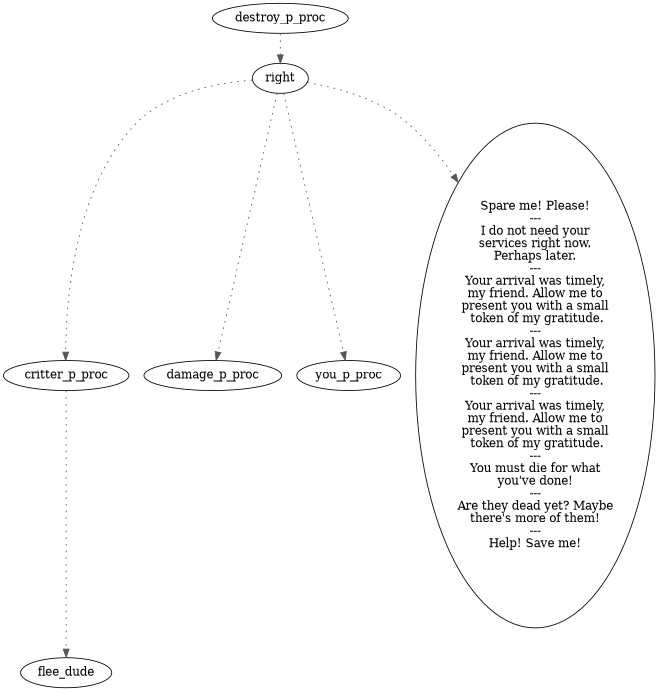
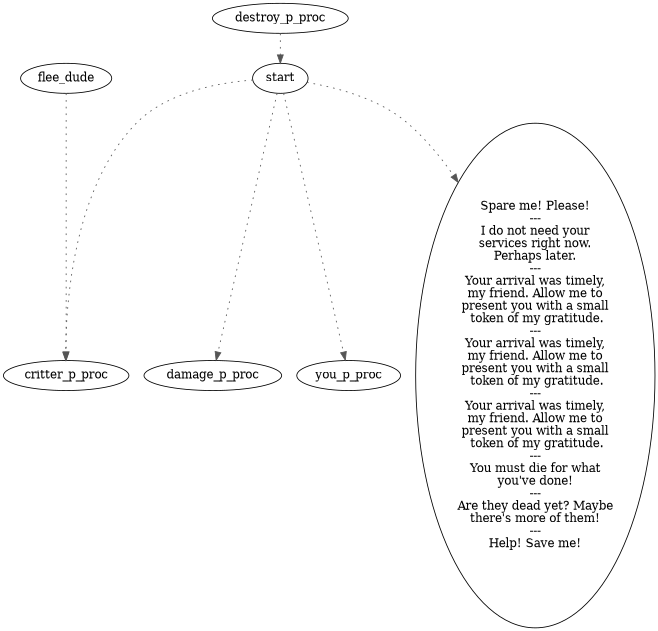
node "right": label "right" -> "start"
edge "critter_p_proc" -> "flee_dude": reversed
